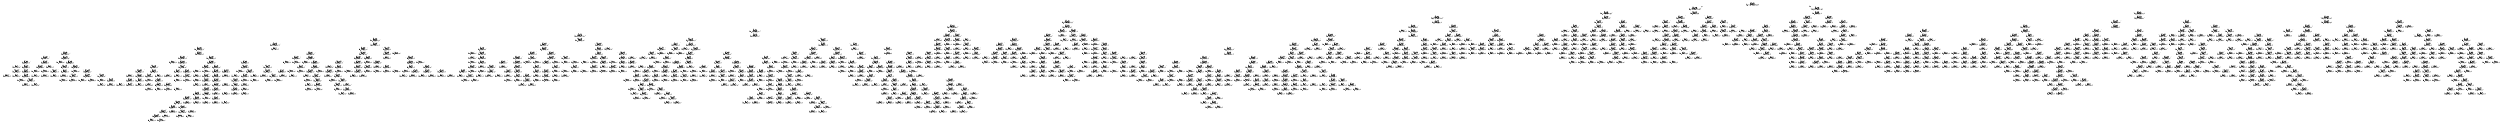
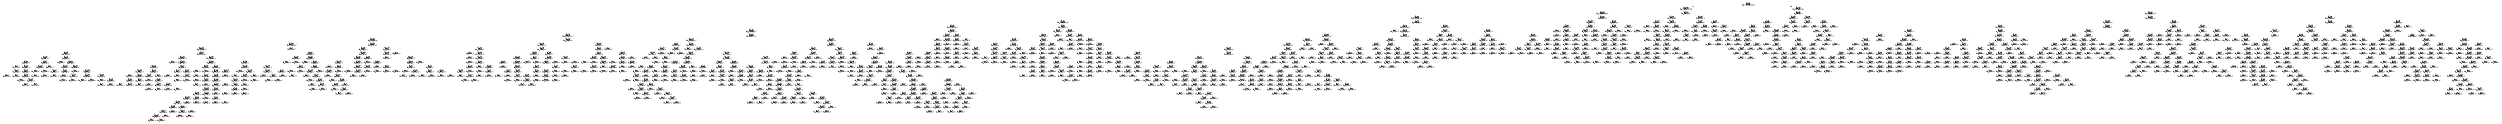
node "gini = 0.5 samples = 2 value = [0, 0, 0, 1, 0, 1, 0]": removed
